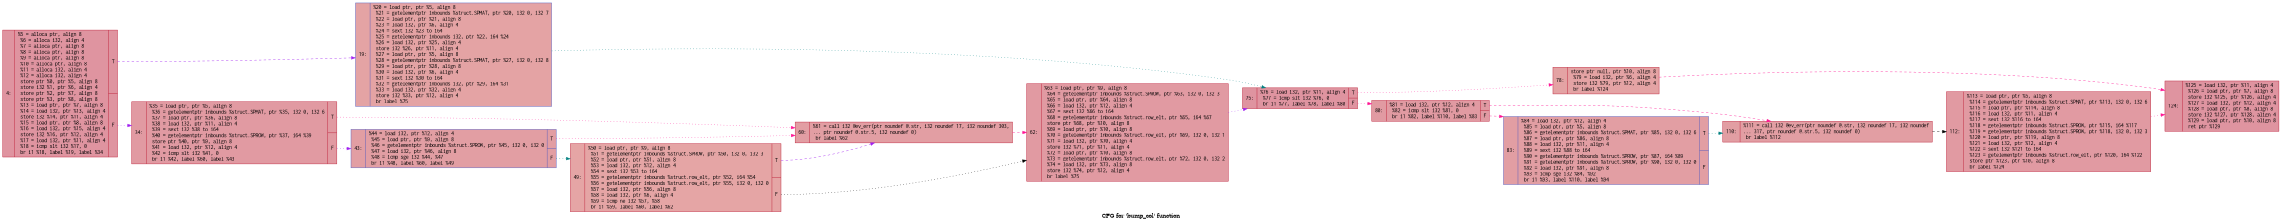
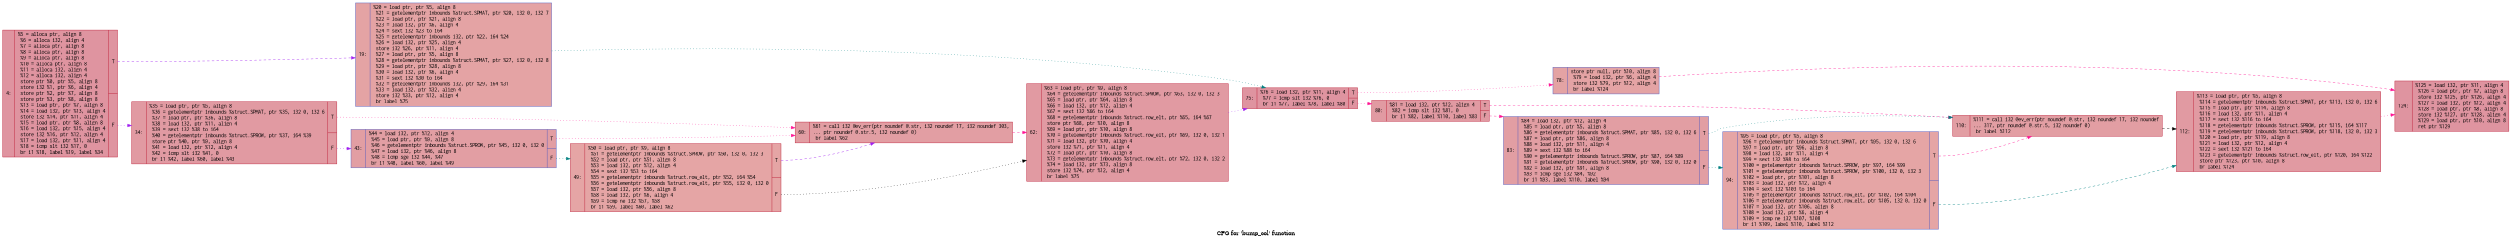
node "78:": color #b70d28ff -> #3d50c3ff
node "94:": added
